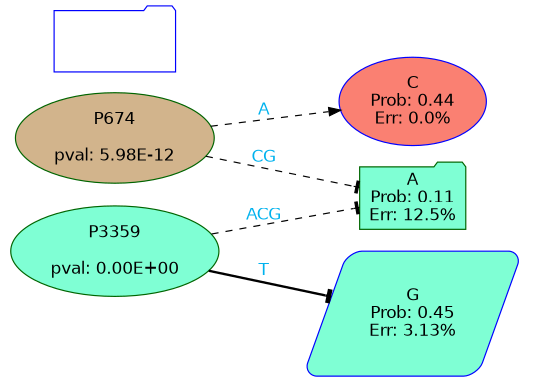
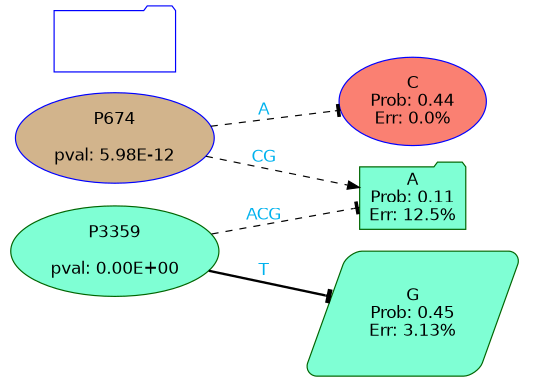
edge "P674 pval: 5.98E-12" -> "C Prob: 0.44 Err: 0.0%": arrowhead normal -> tee
node "P674 pval: 5.98E-12": color darkgreen -> blue
edge "P674 pval: 5.98E-12" -> "A Prob: 0.11 Err: 12.5%": arrowhead tee -> normal
node "G Prob: 0.45 Err: 3.13%": color blue -> darkgreen
